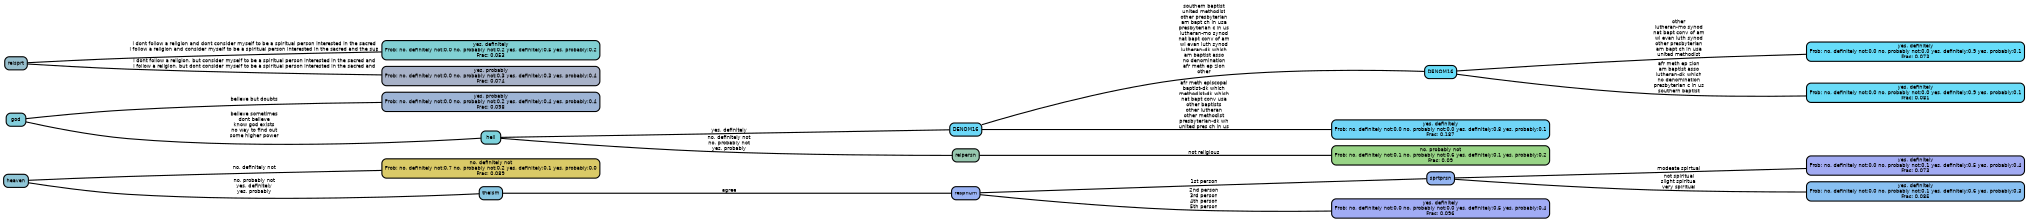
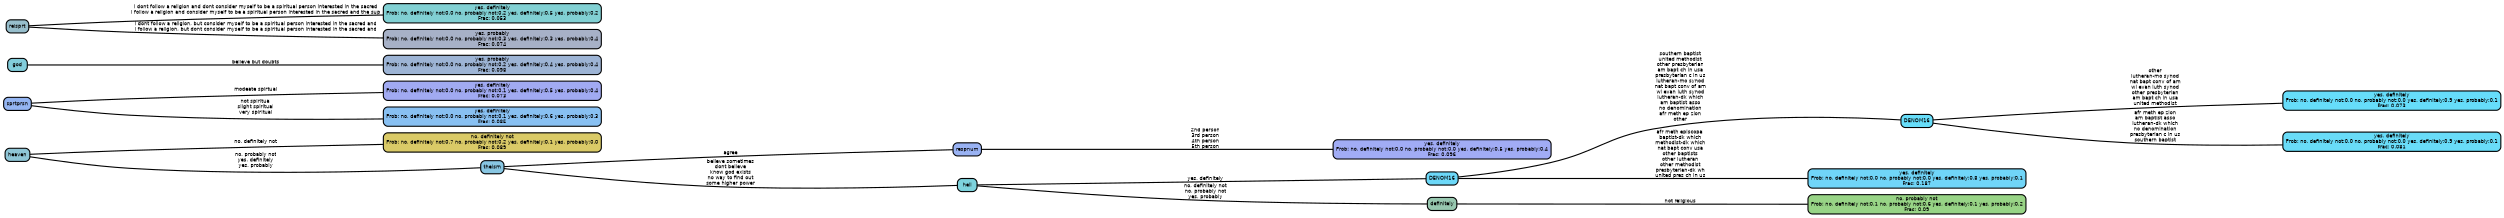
edge "god" -- "hell": now "theism" -- "hell"
node "relpersn": label "relpersn" -> "definitely"
edge "sprtprsn" -- "respnum": removed, label "1st person"
